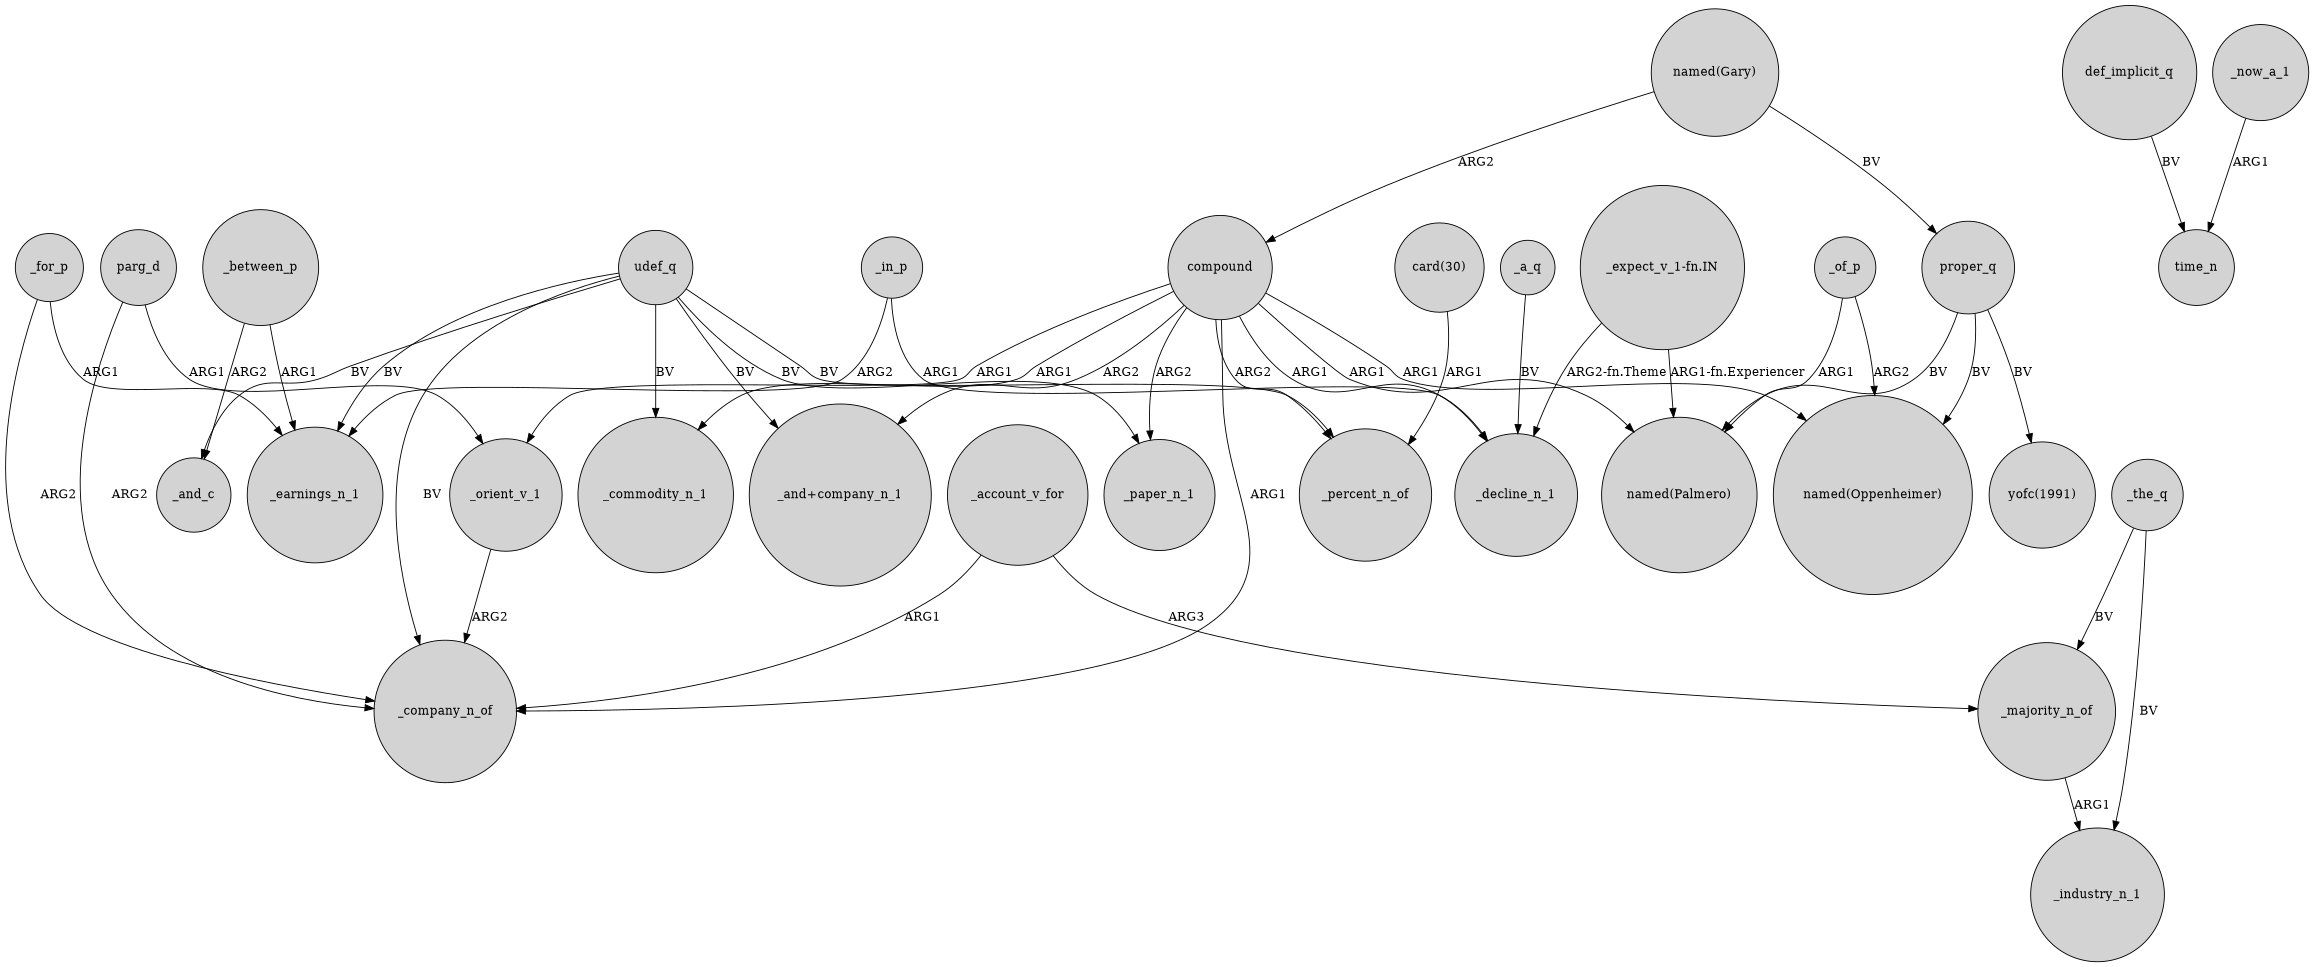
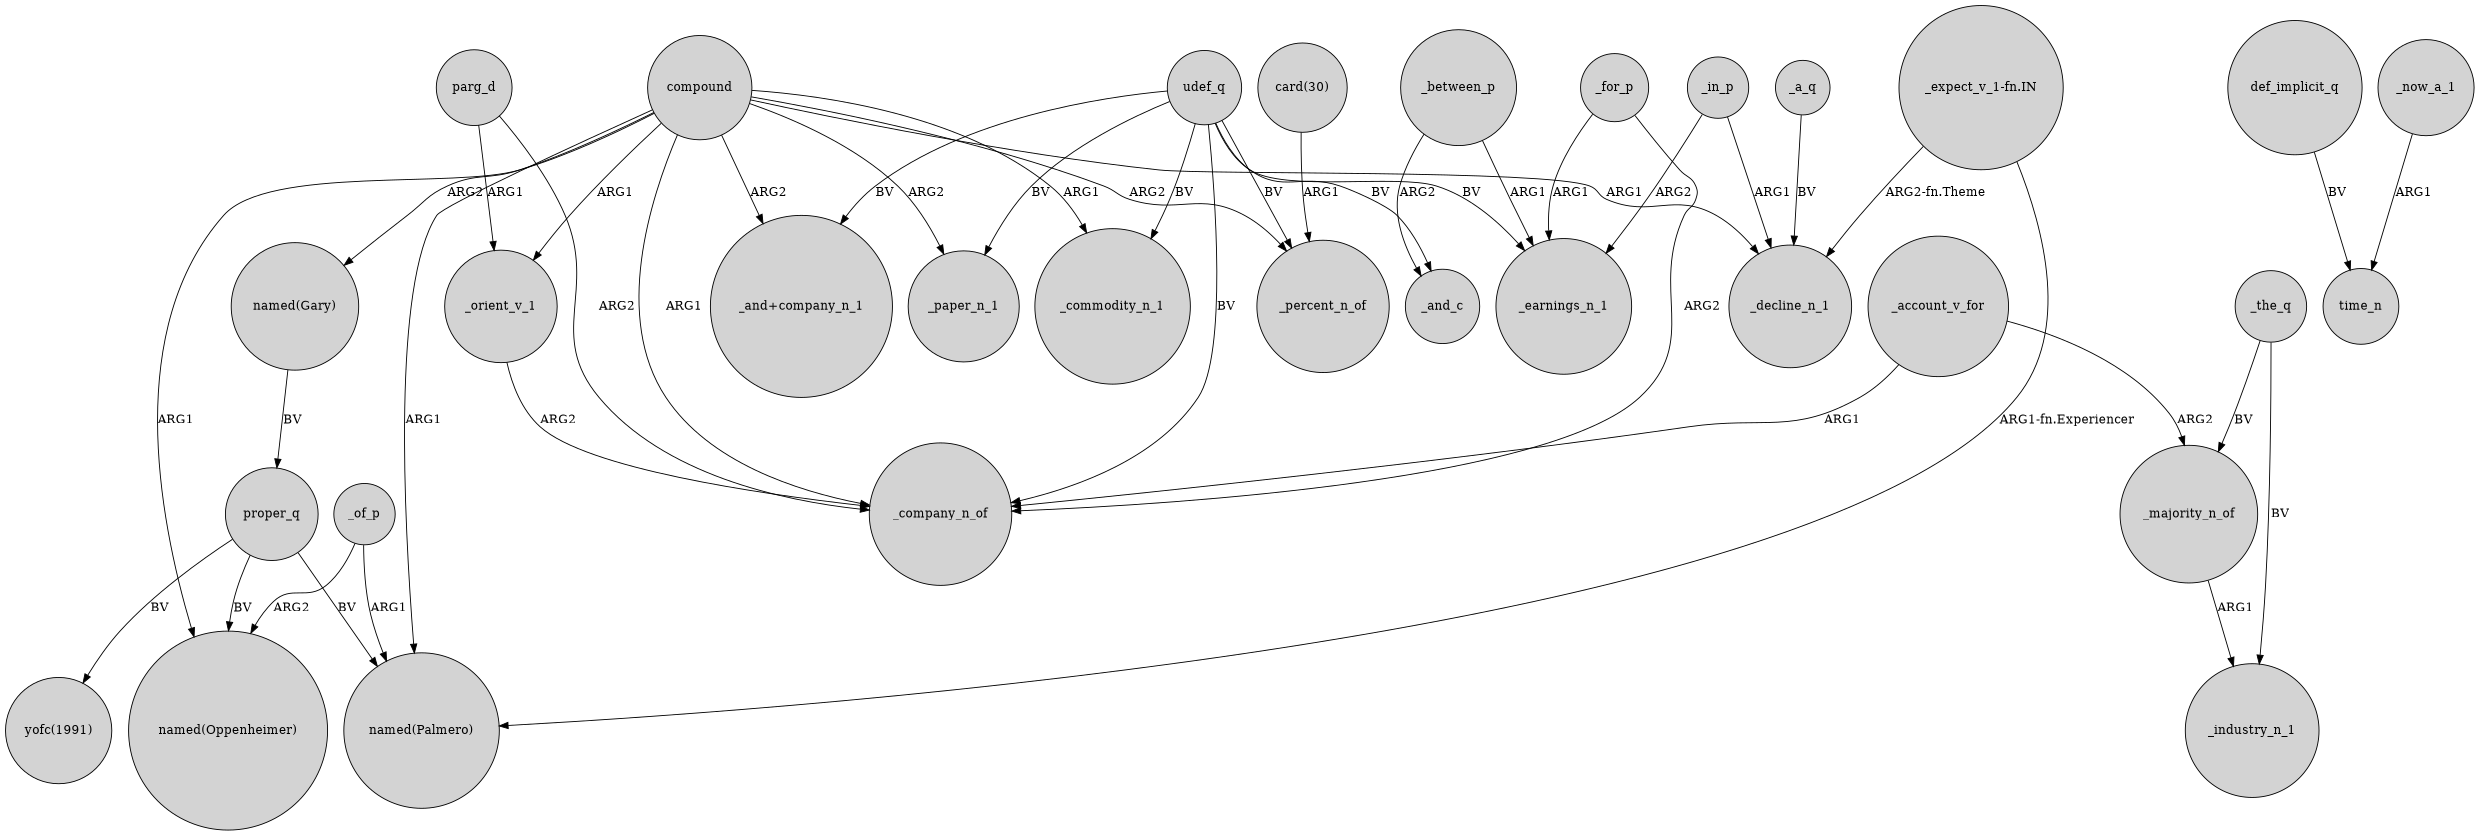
edge "named(Gary)" -> "compound": reversed
edge "_account_v_for" -> "_majority_n_of": label "ARG3" -> "ARG2"
